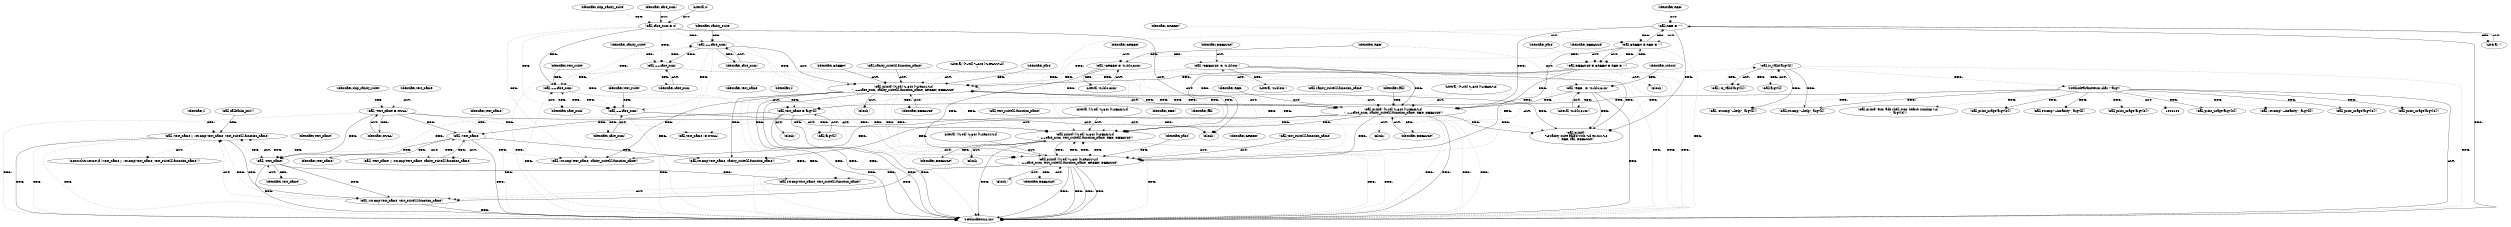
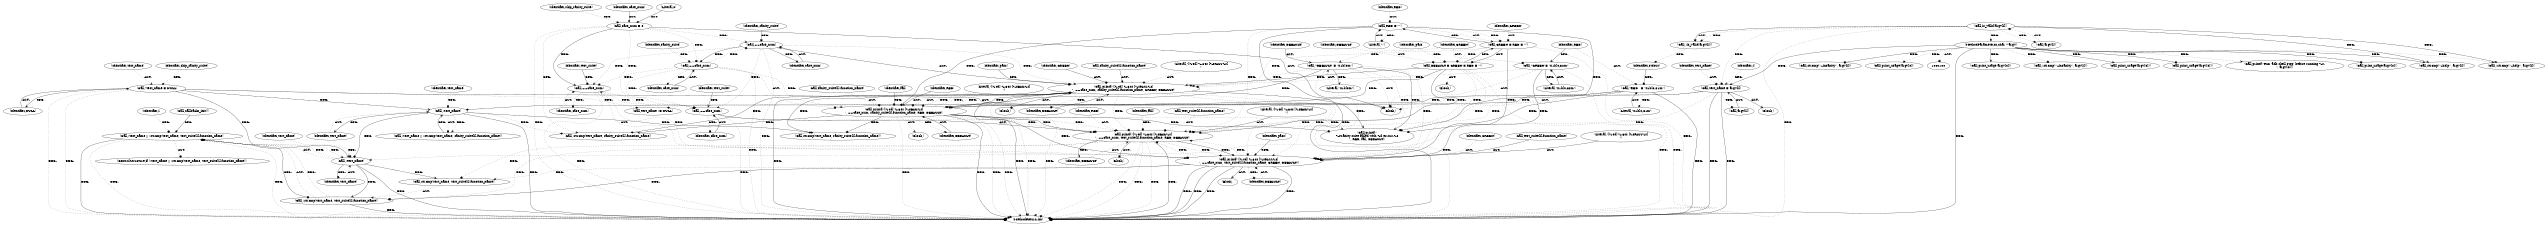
edge "(Call,!is_valid(argv[i]))" -> "(Call,is_valid(argv[i]))": now "(Call,!is_valid(argv[i]))" -> "(Identifier,stdout)"
edge "(MethodParameterIn,char **argv)" -> "(MethodReturn,int)": label "AST: " -> "DDG: "
